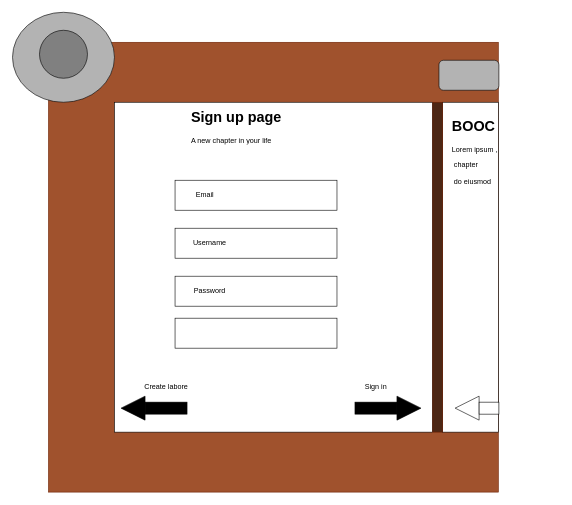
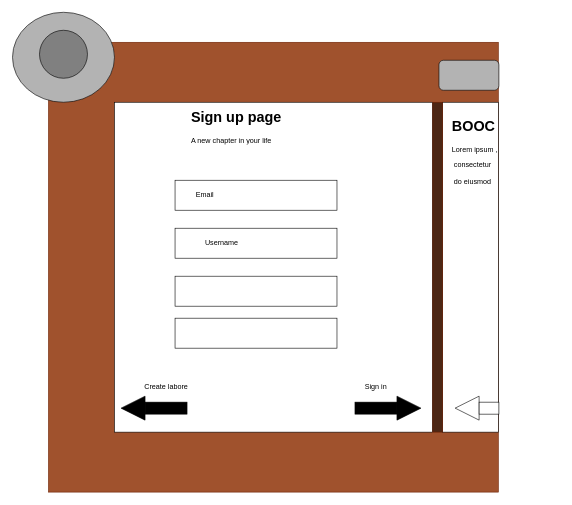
node "BOOCLorem ipsum , chapter do eiusmod labore et dolore magna aliqua.": label "BOOCLorem ipsum , chapter do eiusmod labore et dolore magna aliqua." -> "BOOCLorem ipsum , consectetur do eiusmod labore et dolore magna aliqua."
node "Username": moved (209, 243) -> (221, 243)
node "Password": removed
